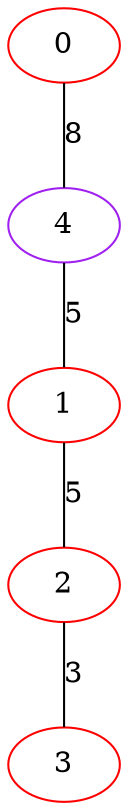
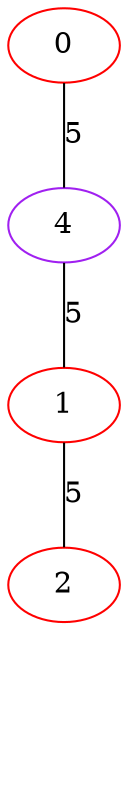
edge "0" -- "4": label "8" -> "5"
node "3": removed
